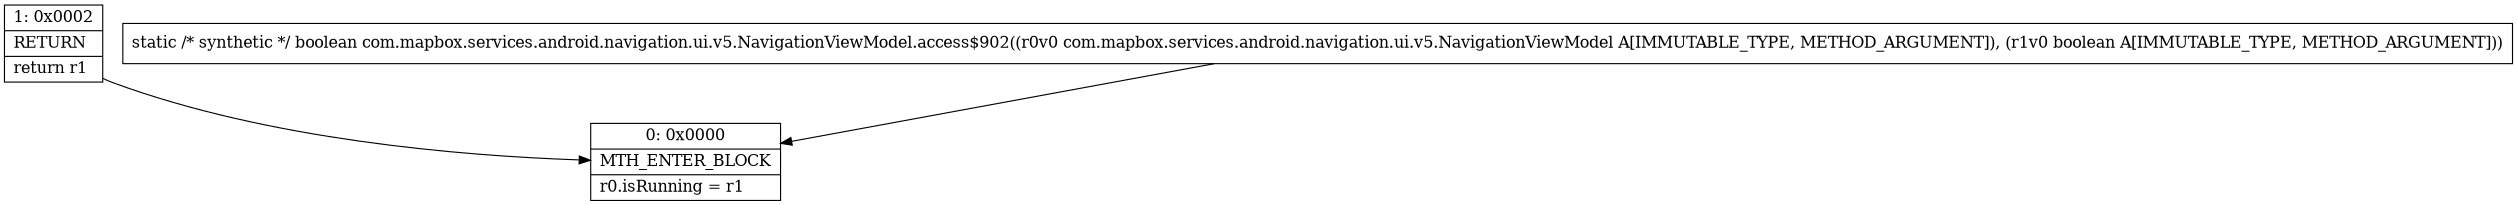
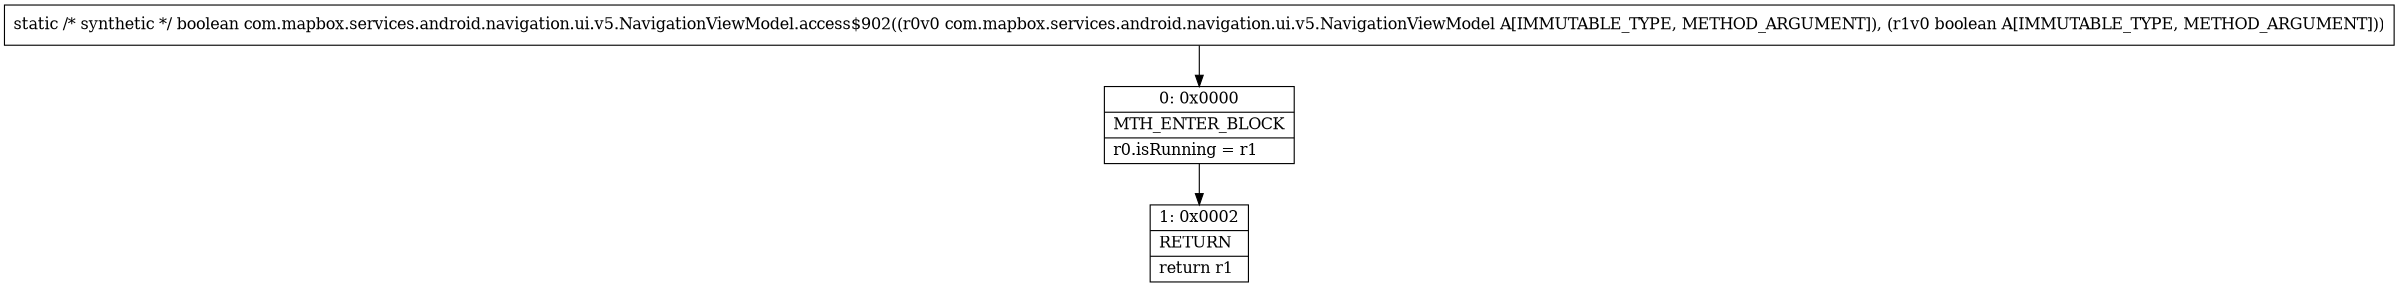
edge "1: 0x0002" -> "0: 0x0000": reversed
